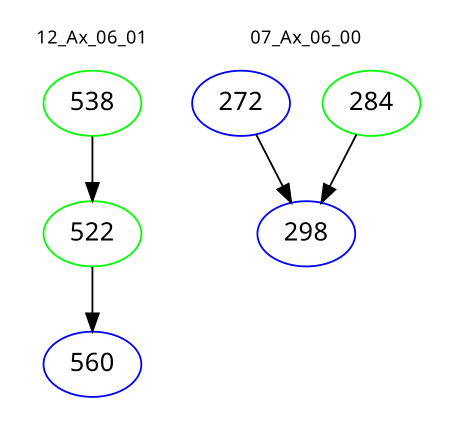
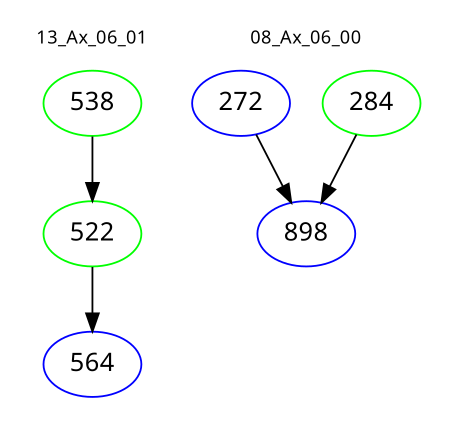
cluster "12_Ax_06_01": label "12_Ax_06_01" -> "13_Ax_06_01"
cluster "07_Ax_06_00": label "07_Ax_06_00" -> "08_Ax_06_00"
node "298": label "298" -> "898"
node "560": label "560" -> "564"
